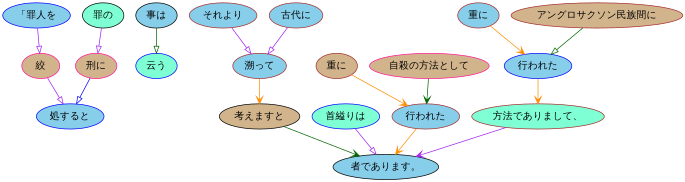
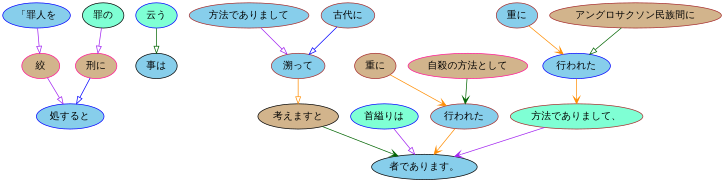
node "それより": label "それより" -> "方法でありまして"
edge "事は" -> "云う": reversed
edge "古代に" -> "溯って": color purple -> blue
edge "溯って" -> "考えますと": arrowhead vee -> onormal
